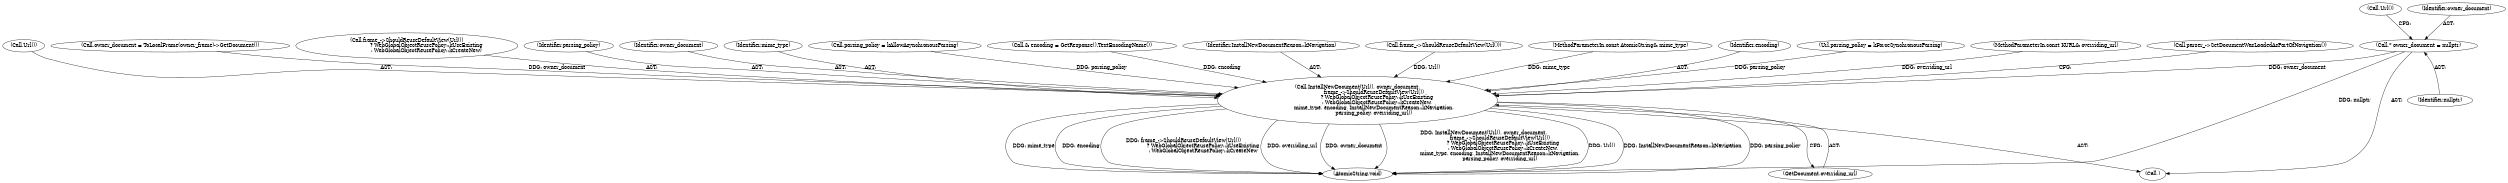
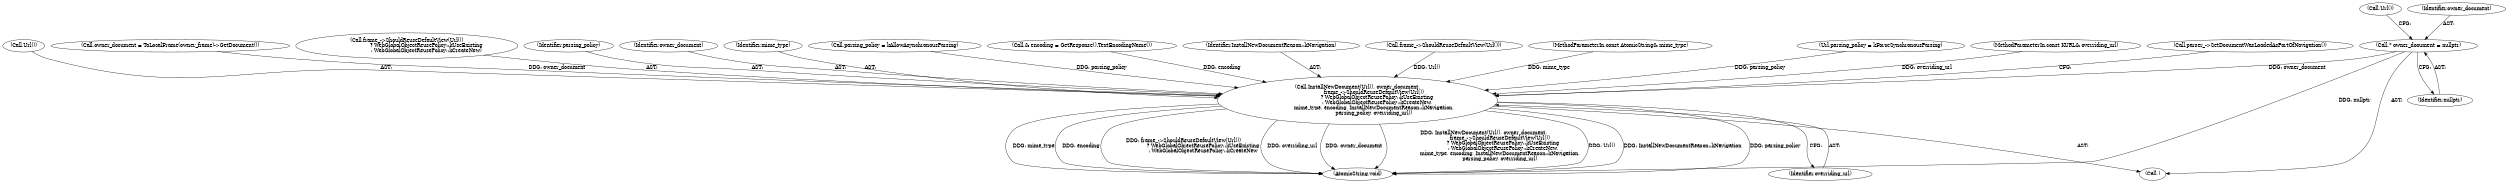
node "(Identifier,encoding)": removed
edge "(Call,* owner_document = nullptr)" -> "(Identifier,nullptr)": added, label "CFG:"
node "(GetDocument,overriding_url)": label "(GetDocument,overriding_url)" -> "(Identifier,overriding_url)"
